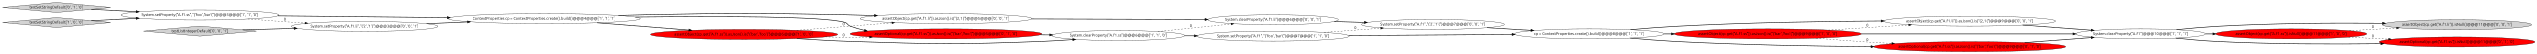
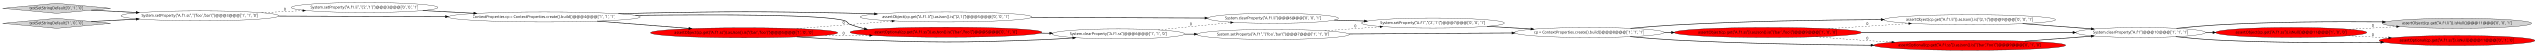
node "testListIntegerDefault['0', '0', '1']": removed
